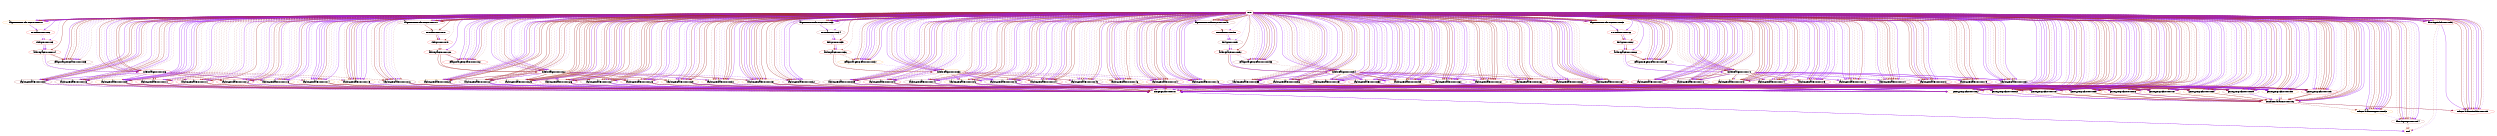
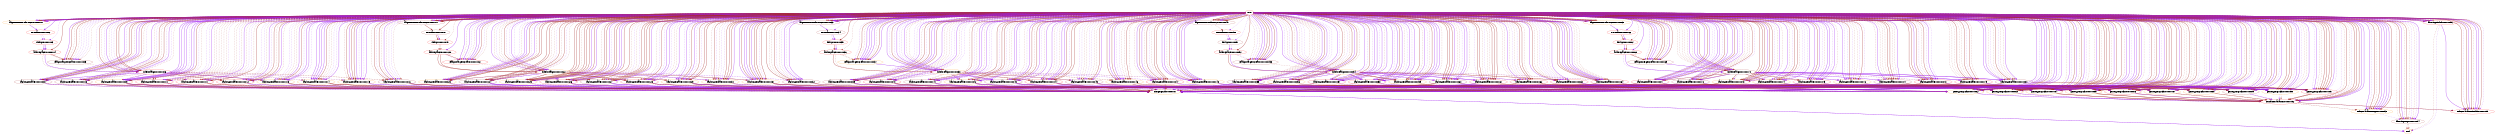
edge "realign_target_creator_00000037" -> "indel_realign_00000038": style dashed -> bold
